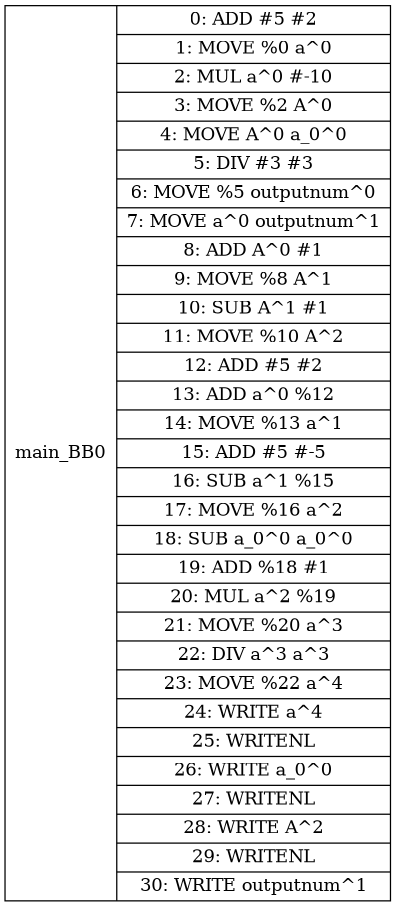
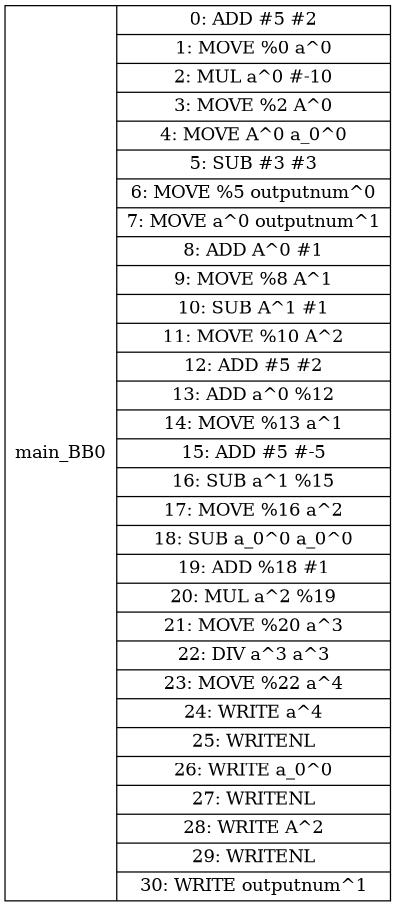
node "main_BB0": text "5: DIV #3 #3" -> "5: SUB #3 #3"
